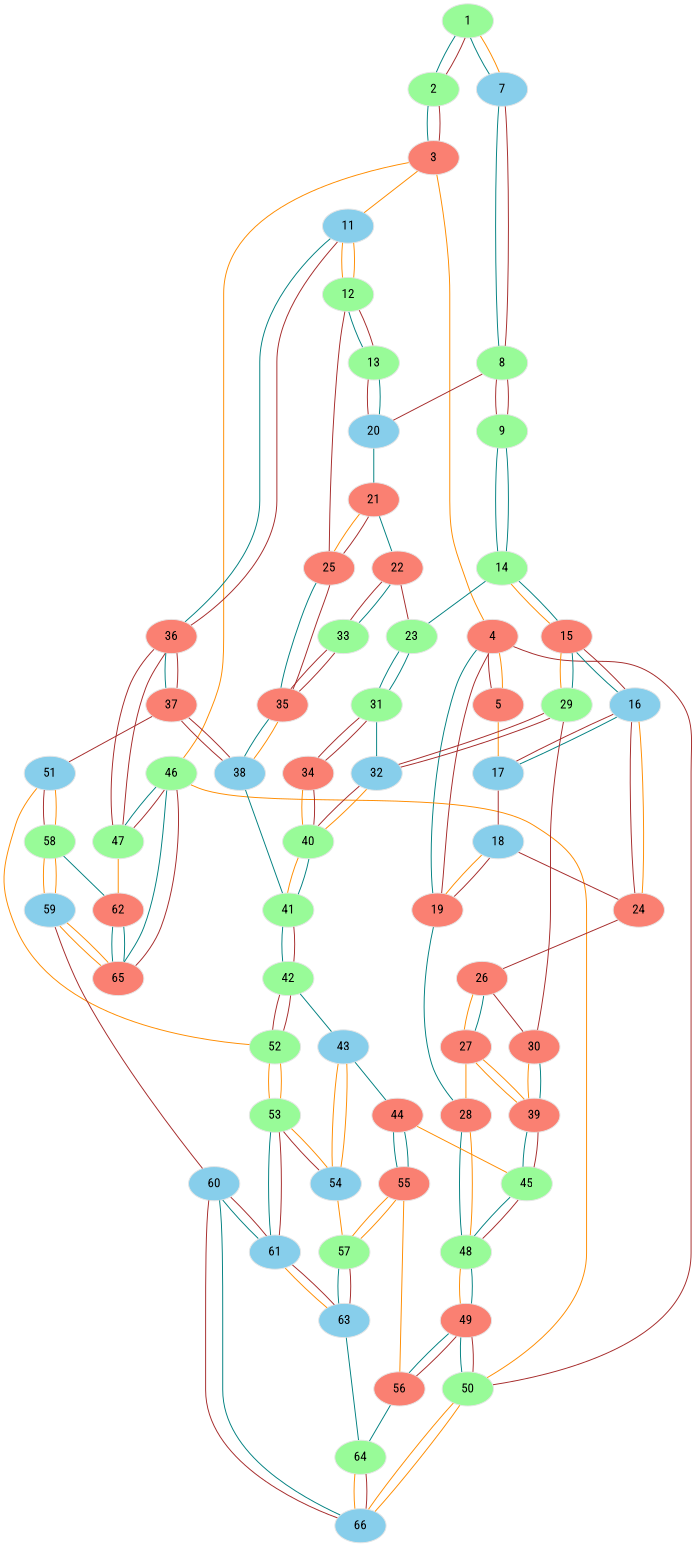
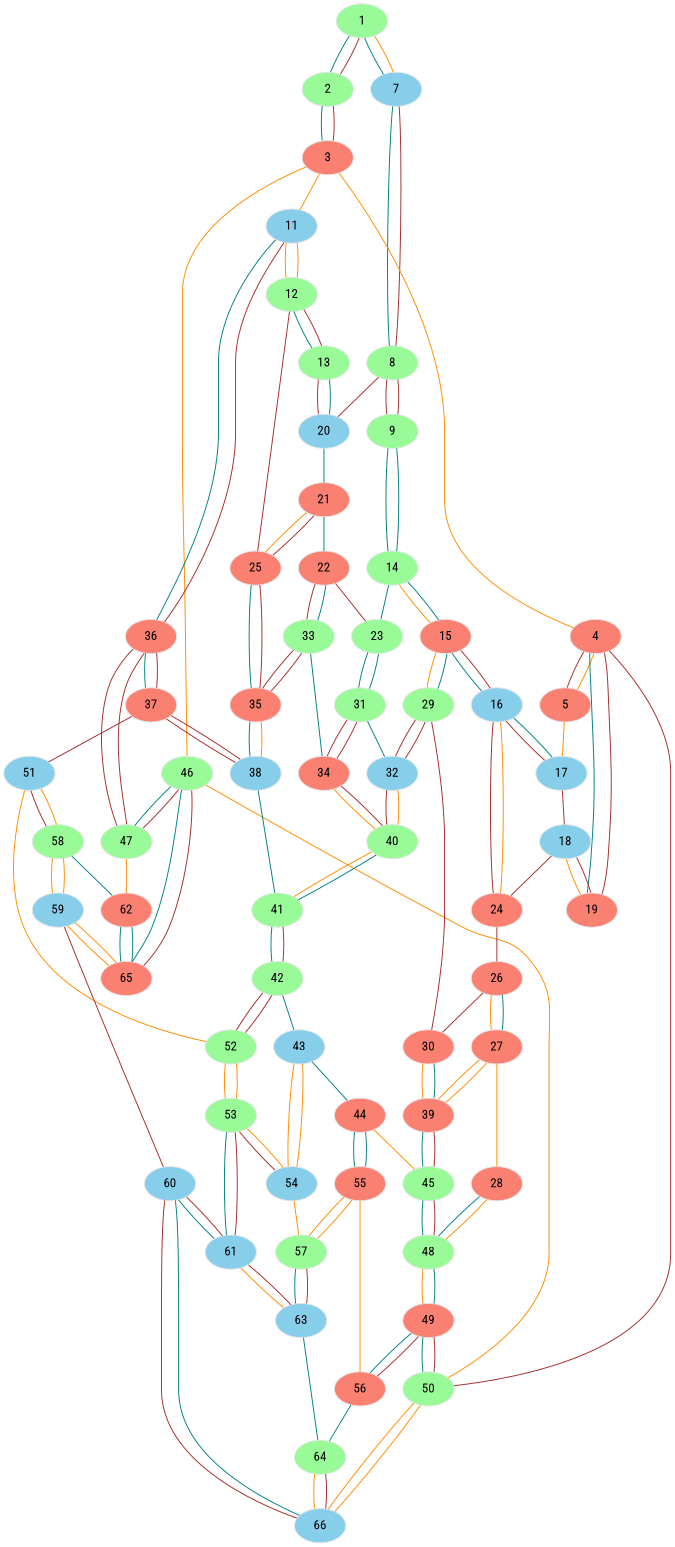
edge "33" -- "34": added
edge "19" -- "28": removed
